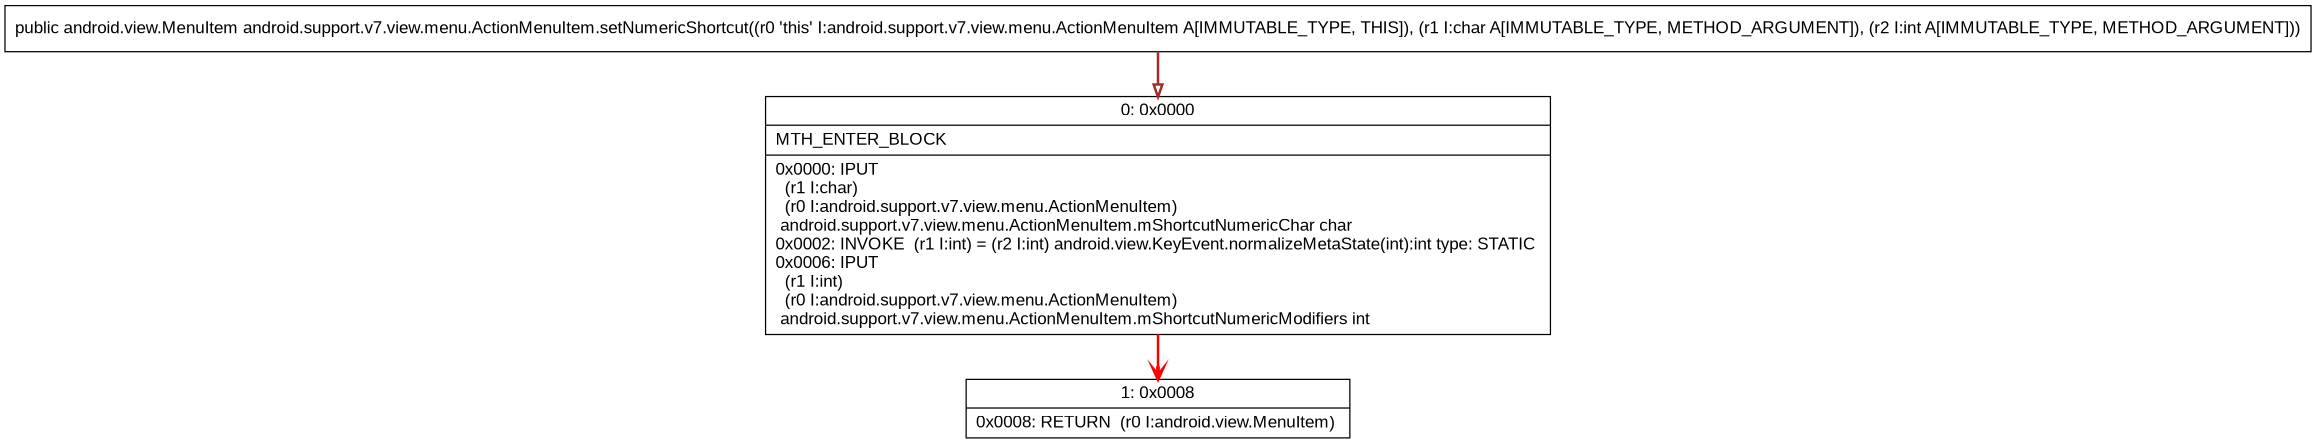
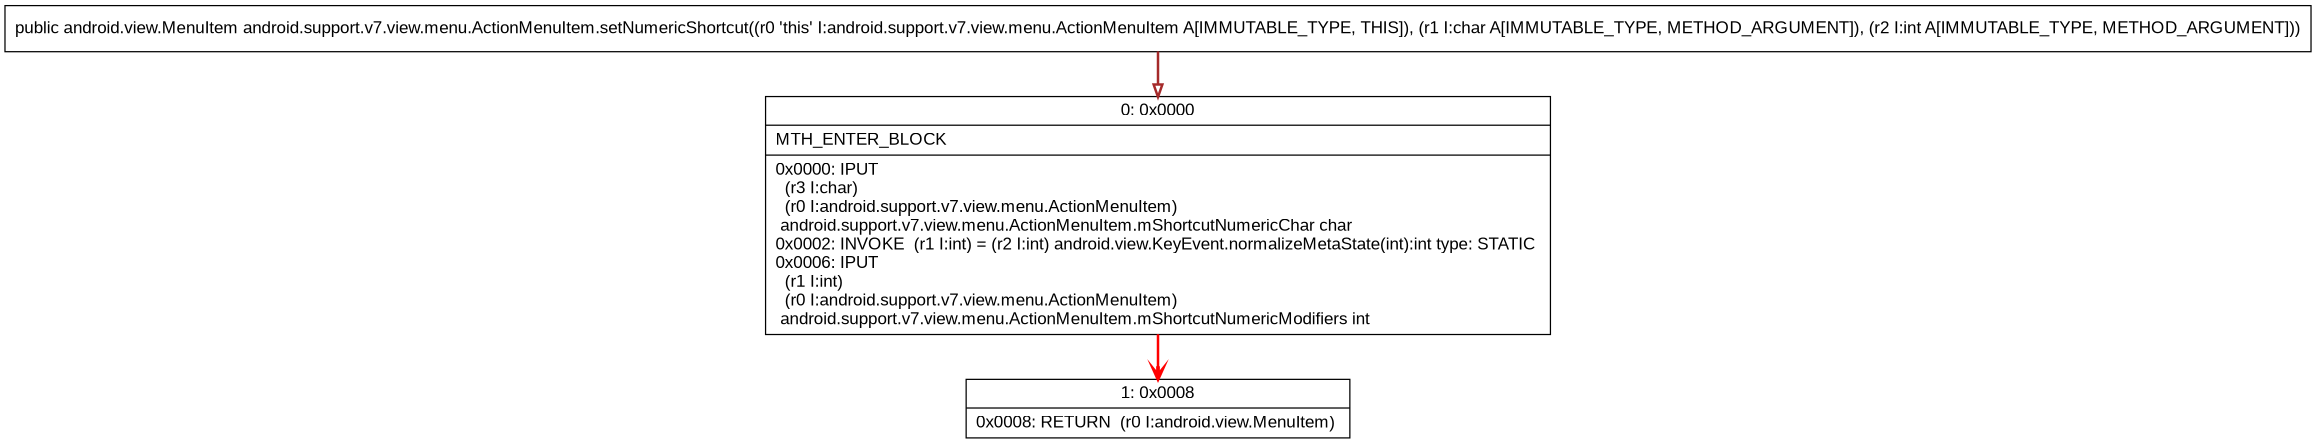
node "0: 0x0000": text "(r1 I:char)" -> "(r3 I:char)"
